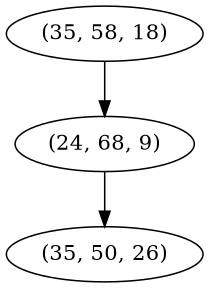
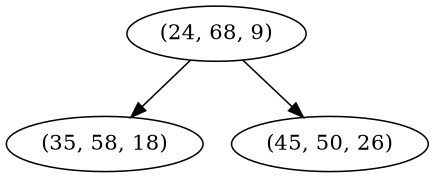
edge "(35, 58, 18)" -> "(24, 68, 9)": reversed
node "(35, 50, 26)": label "(35, 50, 26)" -> "(45, 50, 26)"
